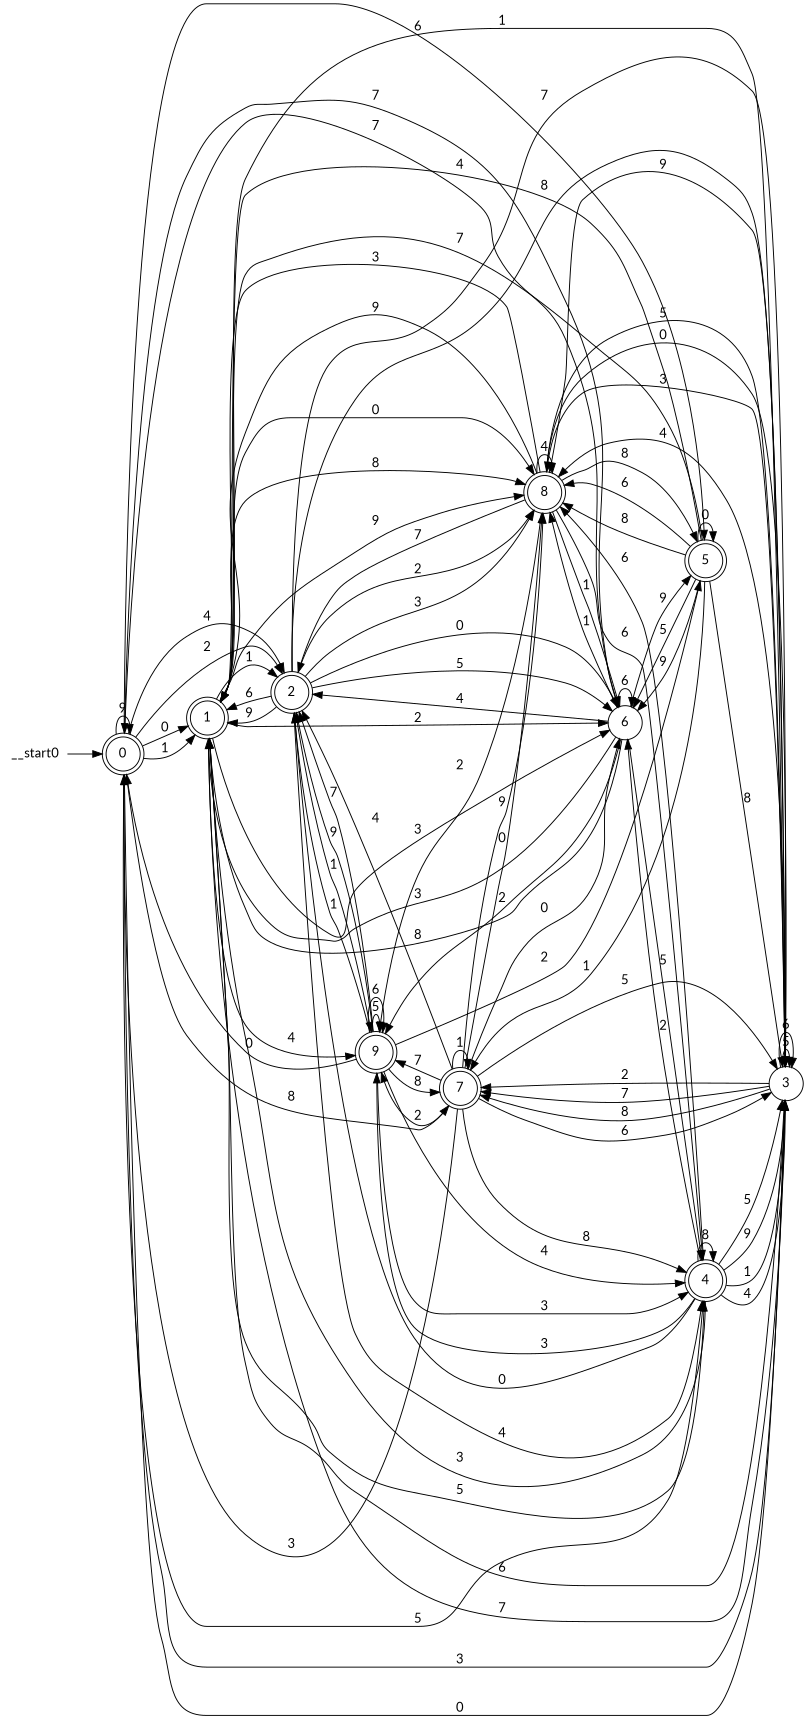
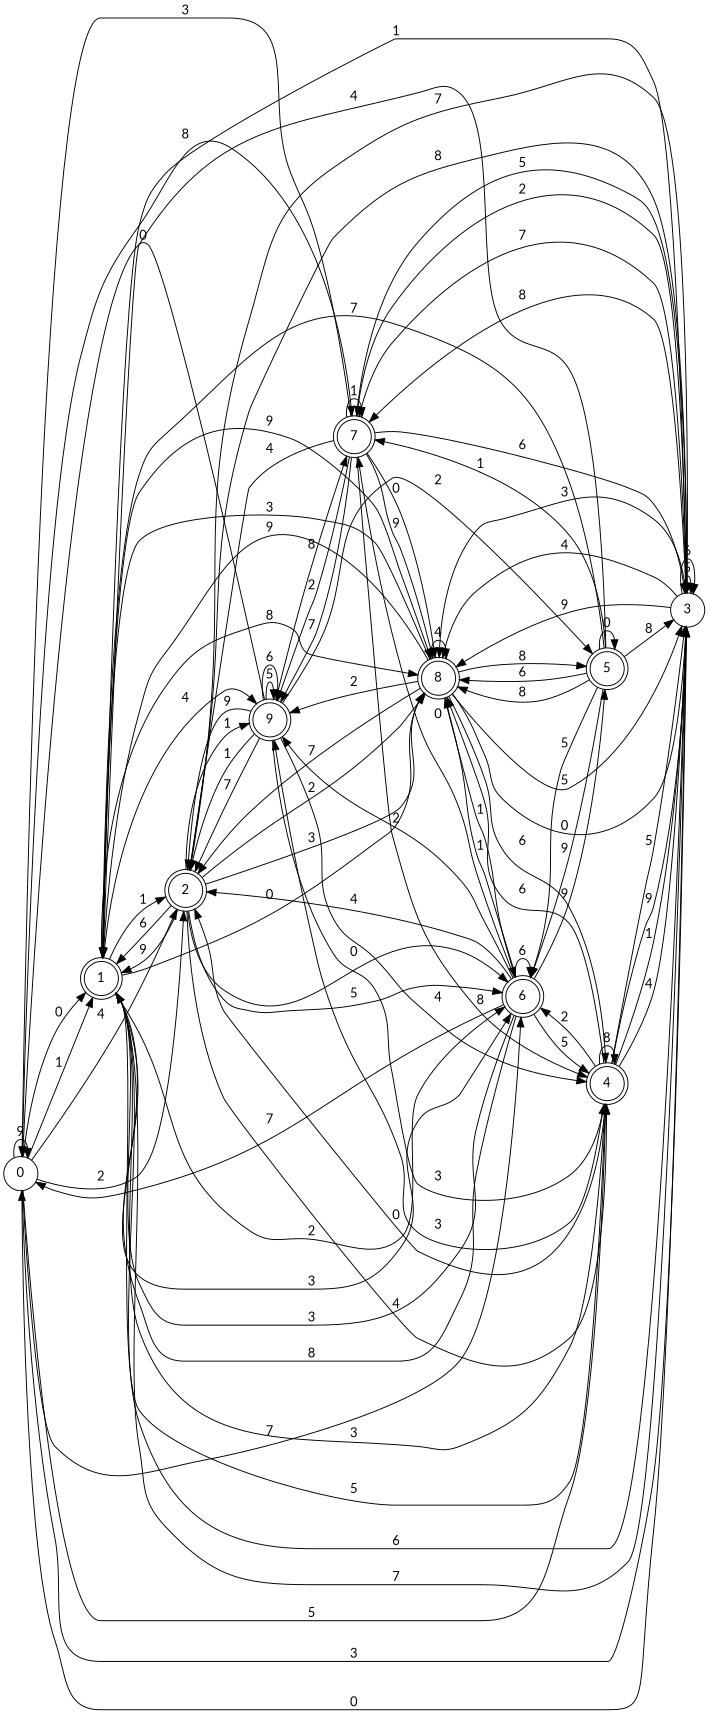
edge "0" -> "5": removed, label "6"
node "6": shape circle -> doublecircle
node "__start0": removed
node "0": shape doublecircle -> circle
edge "7" -> "6": reversed
